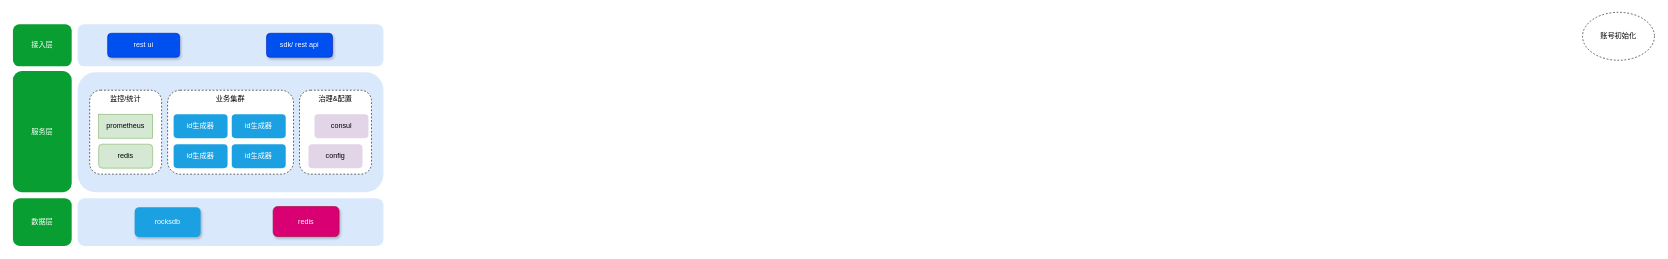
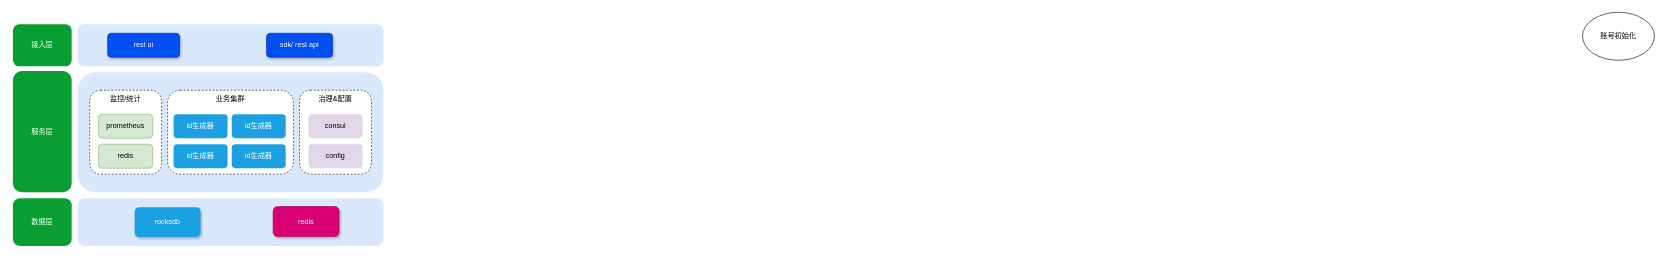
node "账号初始化": style dashed -> solid
node "prometheus": shape rectangle -> rounded rectangle
node "consul": moved (341, 126) -> (335, 126)
